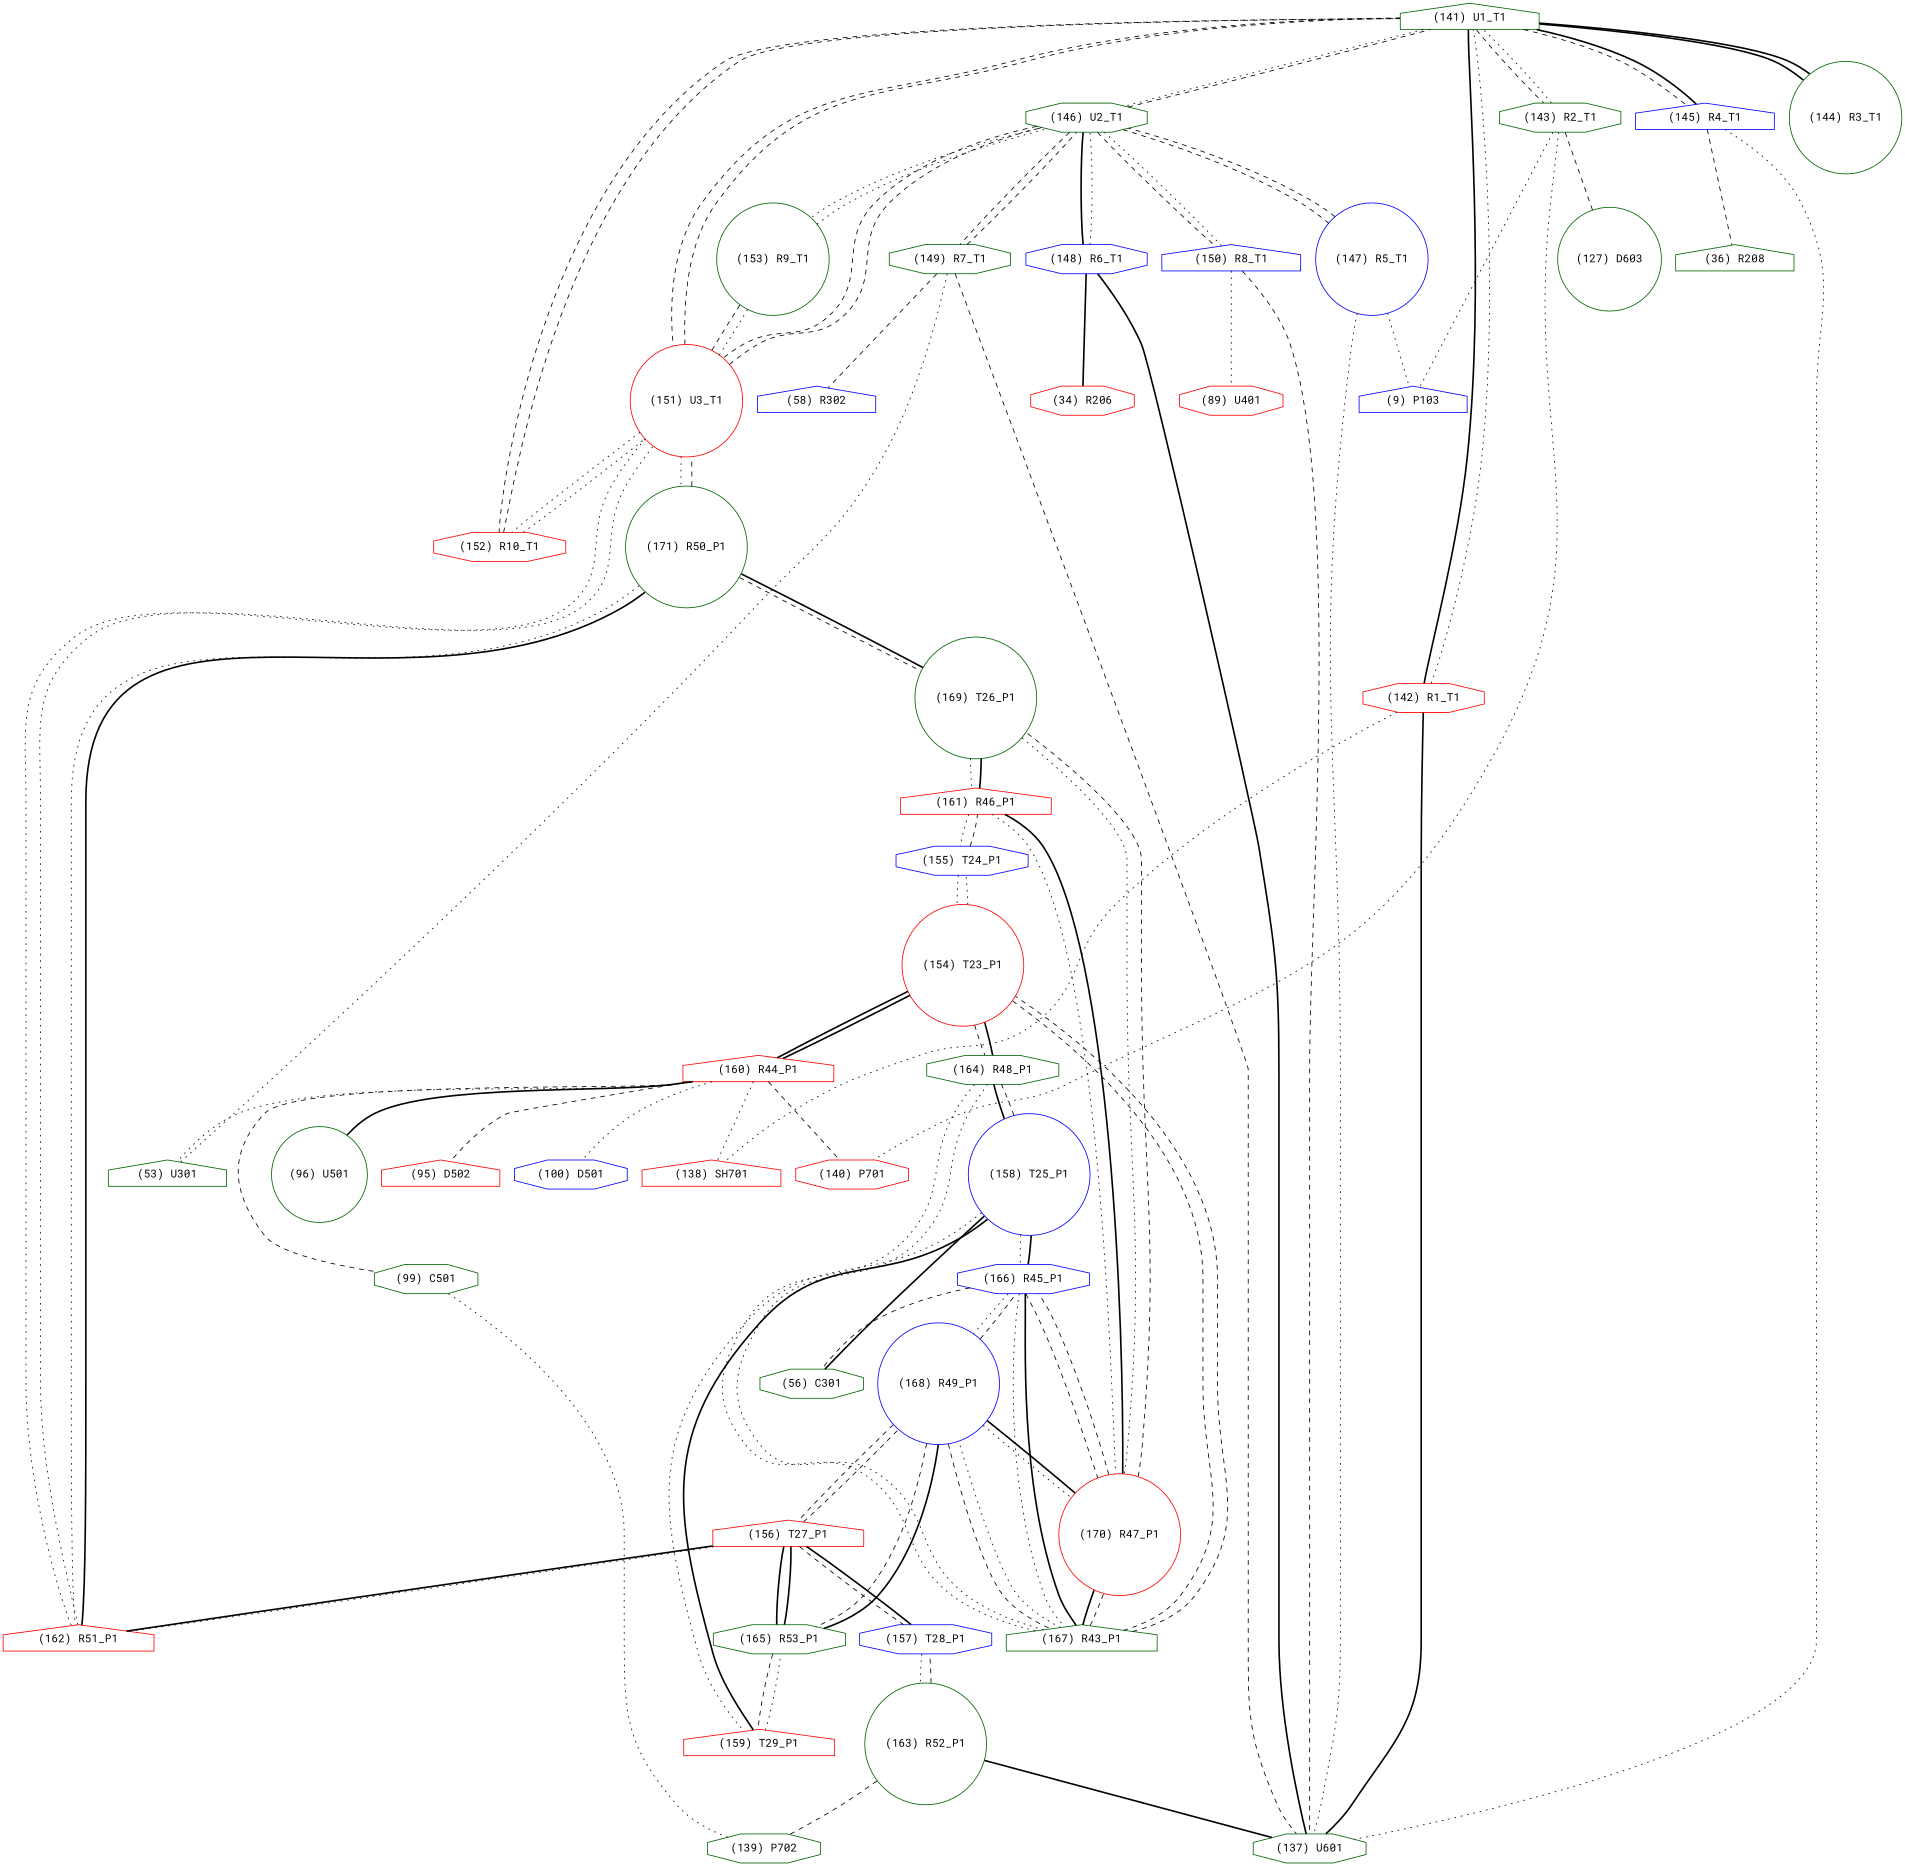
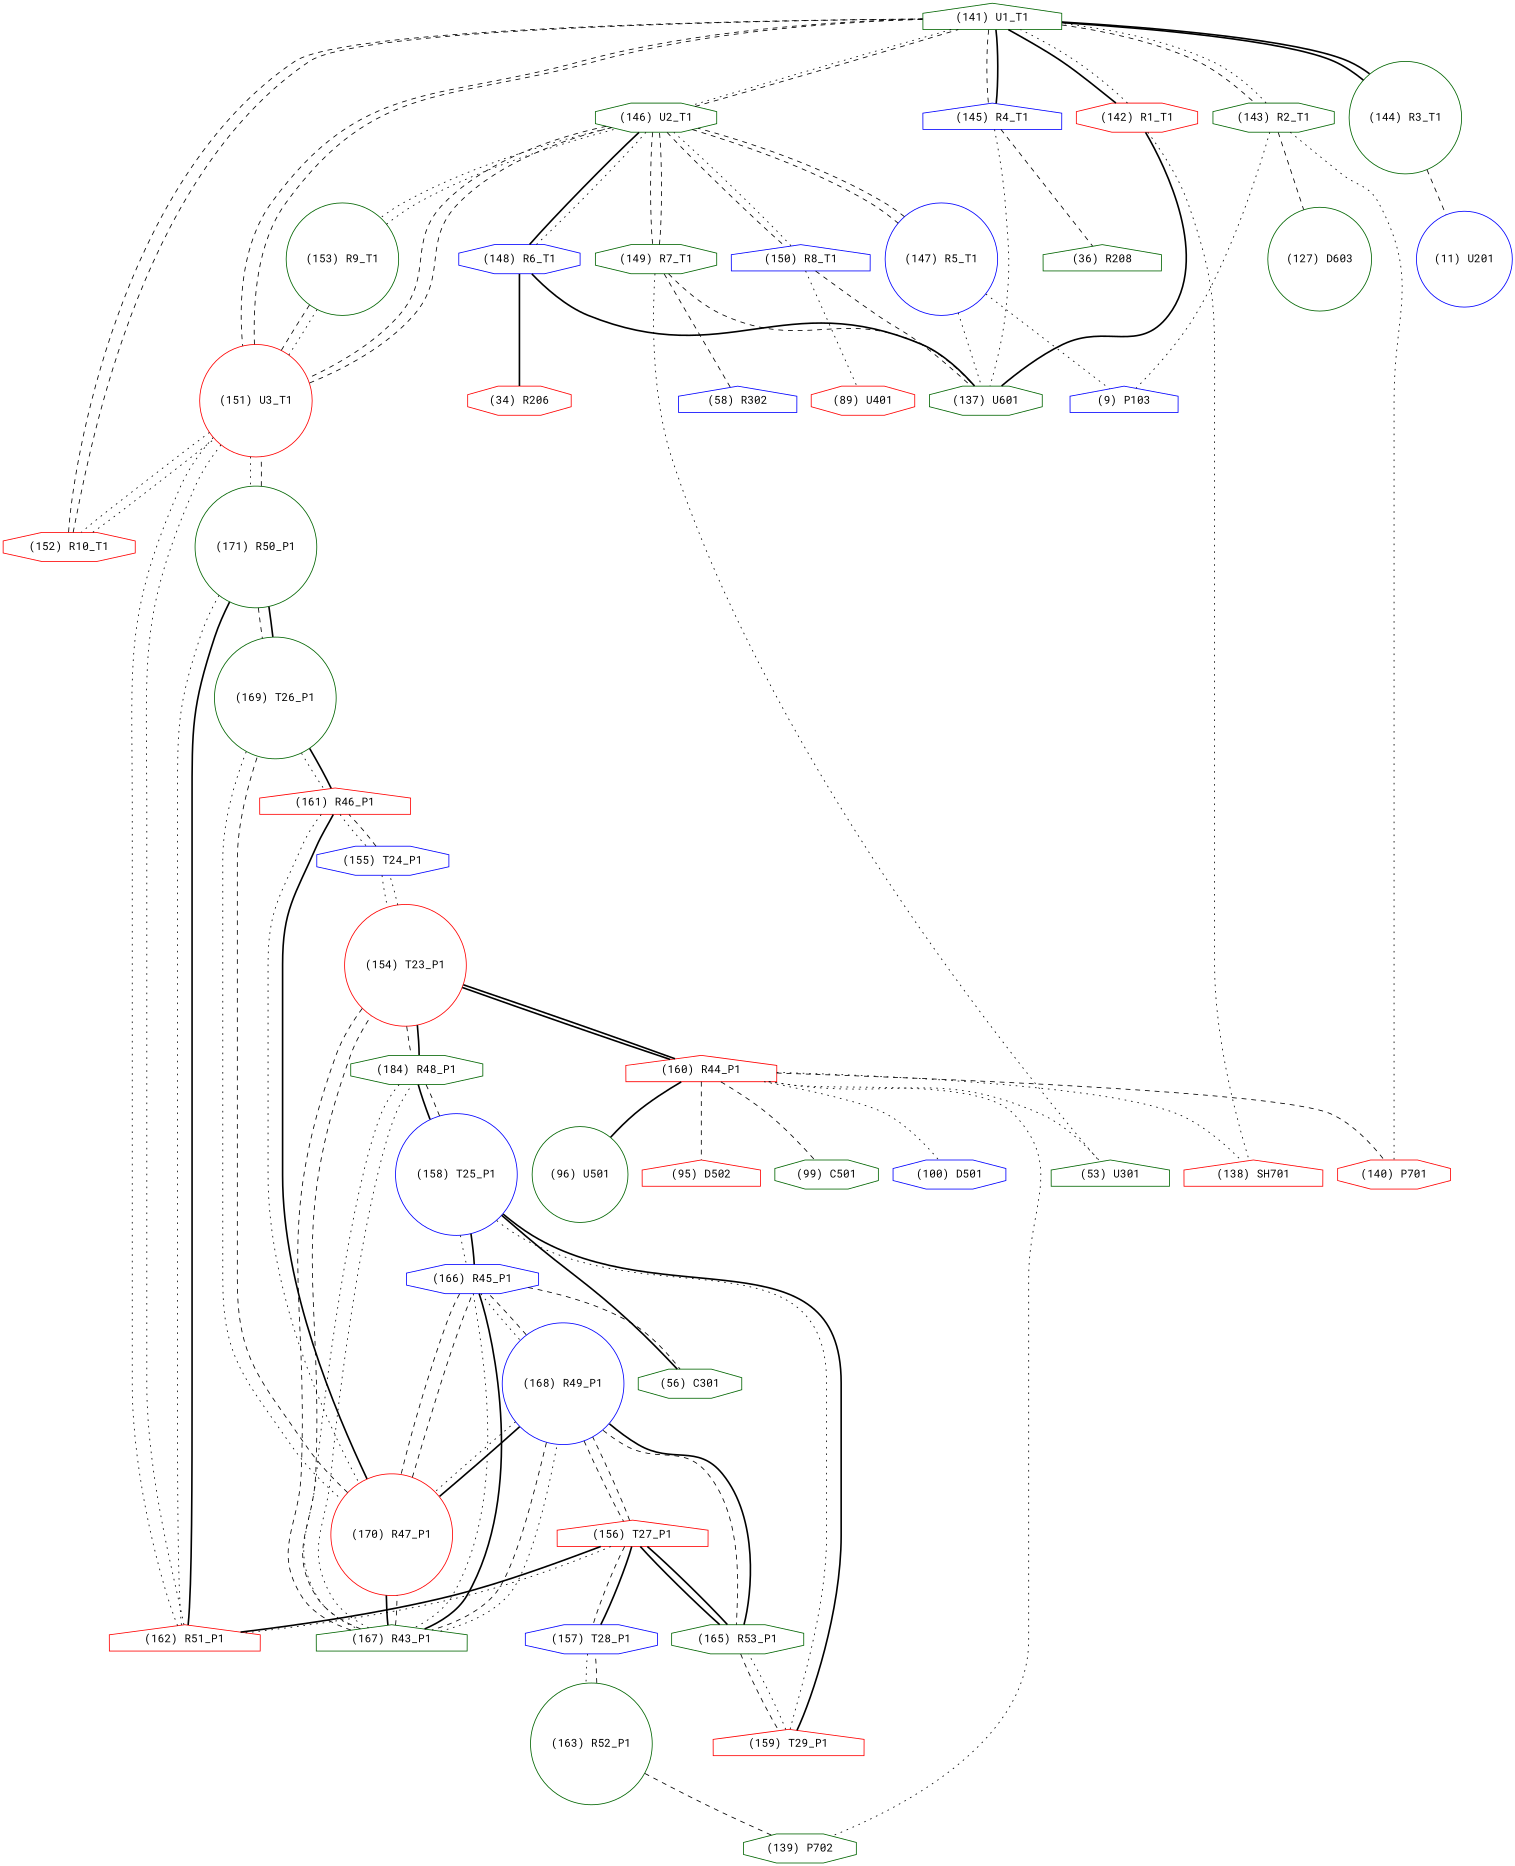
node "(11) U201": added
node "(164) R48_P1": label "(164) R48_P1" -> "(184) R48_P1"
edge "(99) C501" -- "(139) P702": now "(160) R44_P1" -- "(139) P702"
edge "(163) R52_P1" -- "(137) U601": removed
